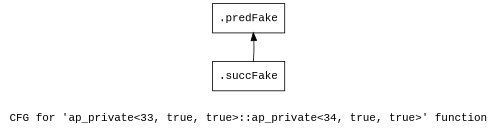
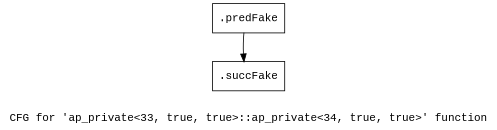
edge ".succFake" -> ".predFake": reversed
